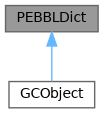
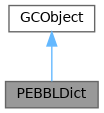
edge "GCObject" -> "PEBBLDict": reversed
